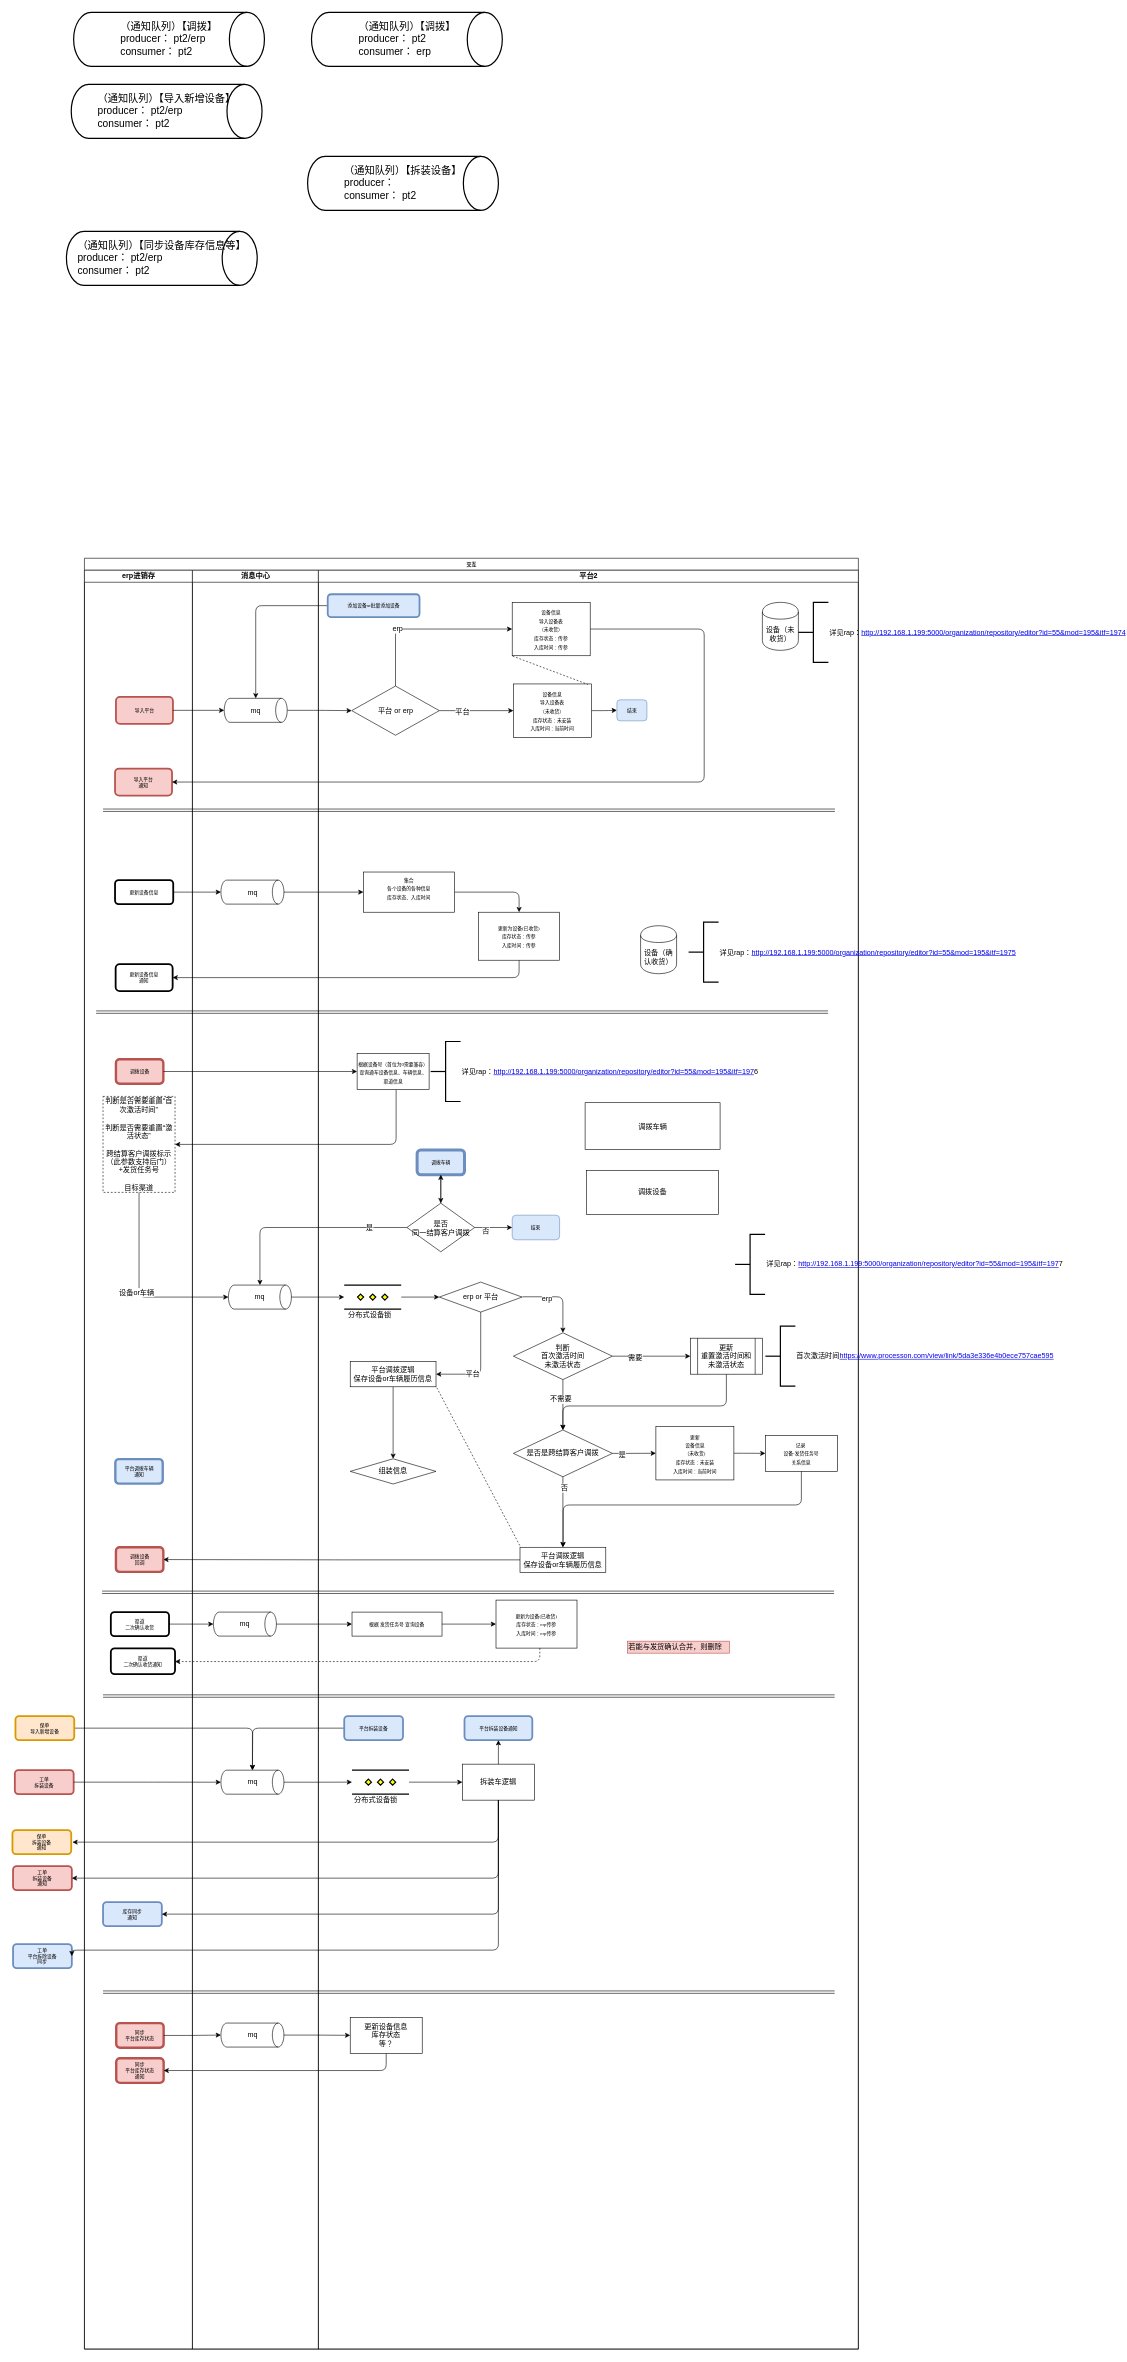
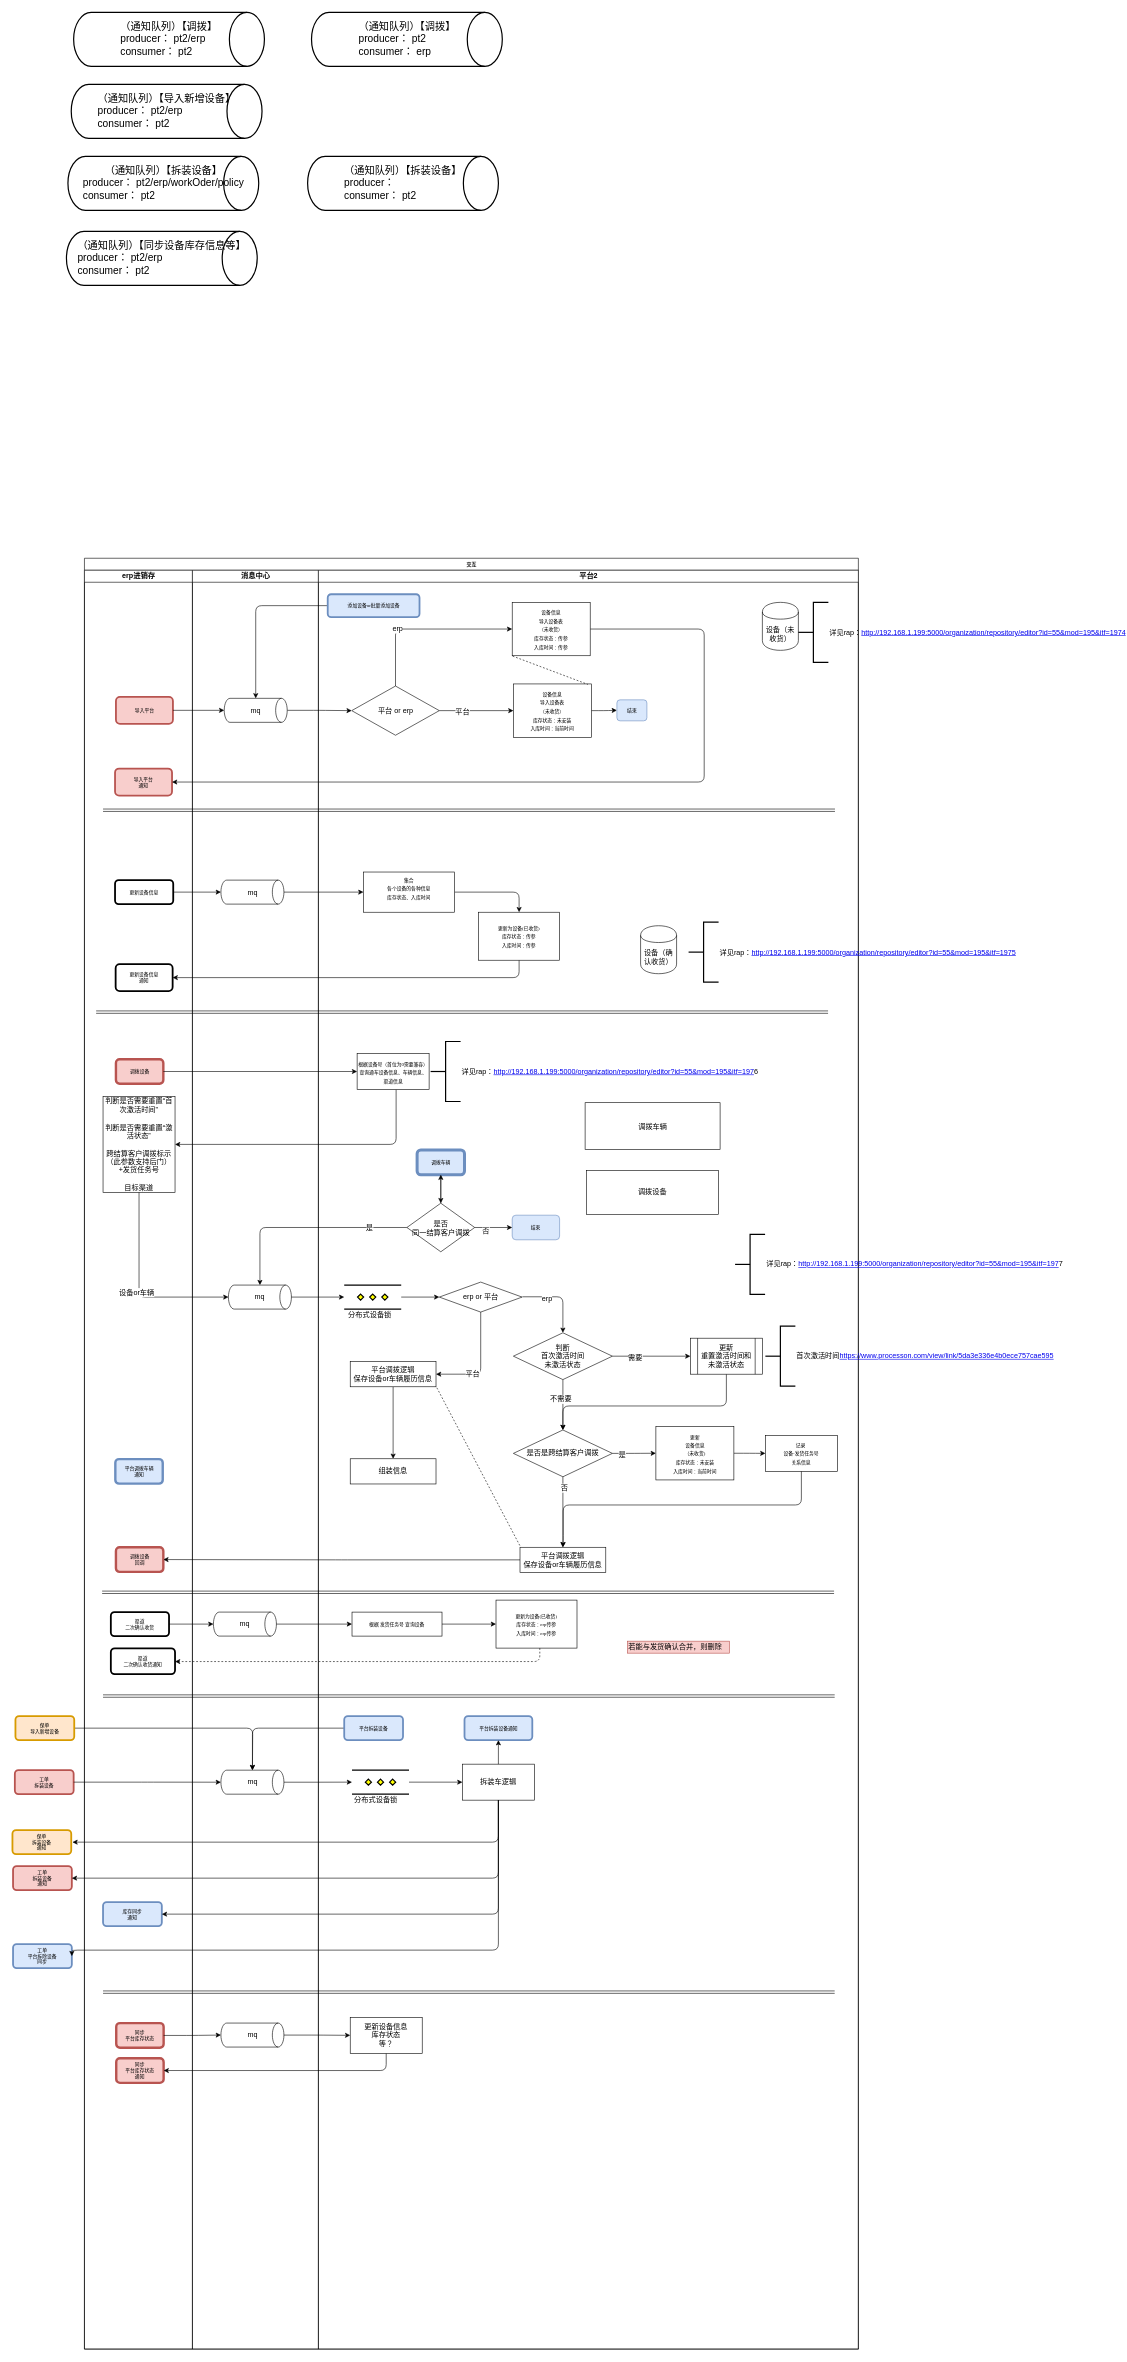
node "（通知队列）【拆装设备】 producer： pt2/erp/workOder/policy consumer： pt2": added
node "判断是否需要重置“首次激活时间” 判断是否需要重置“激活状态” 跨结算客户调拨标示（此参数支持后门） +发货任务号 目标渠道": style dashed -> solid
node "组装信息": shape diamond -> rectangle
